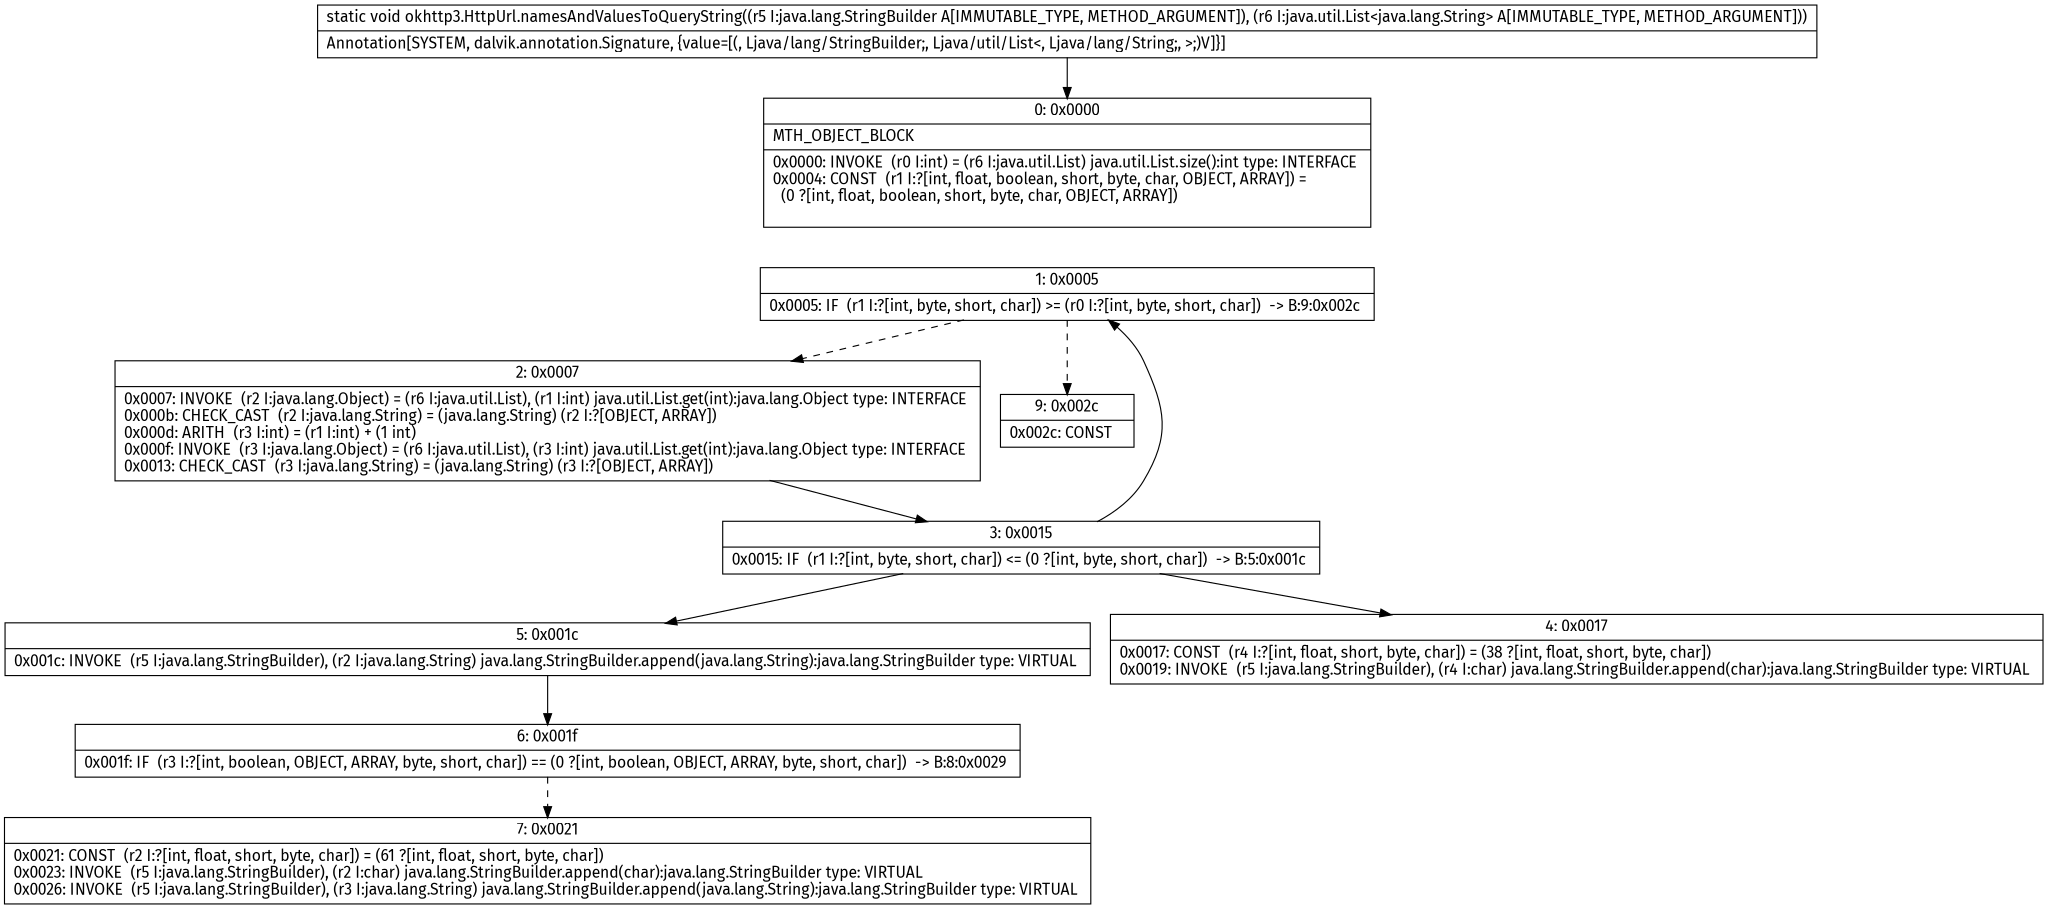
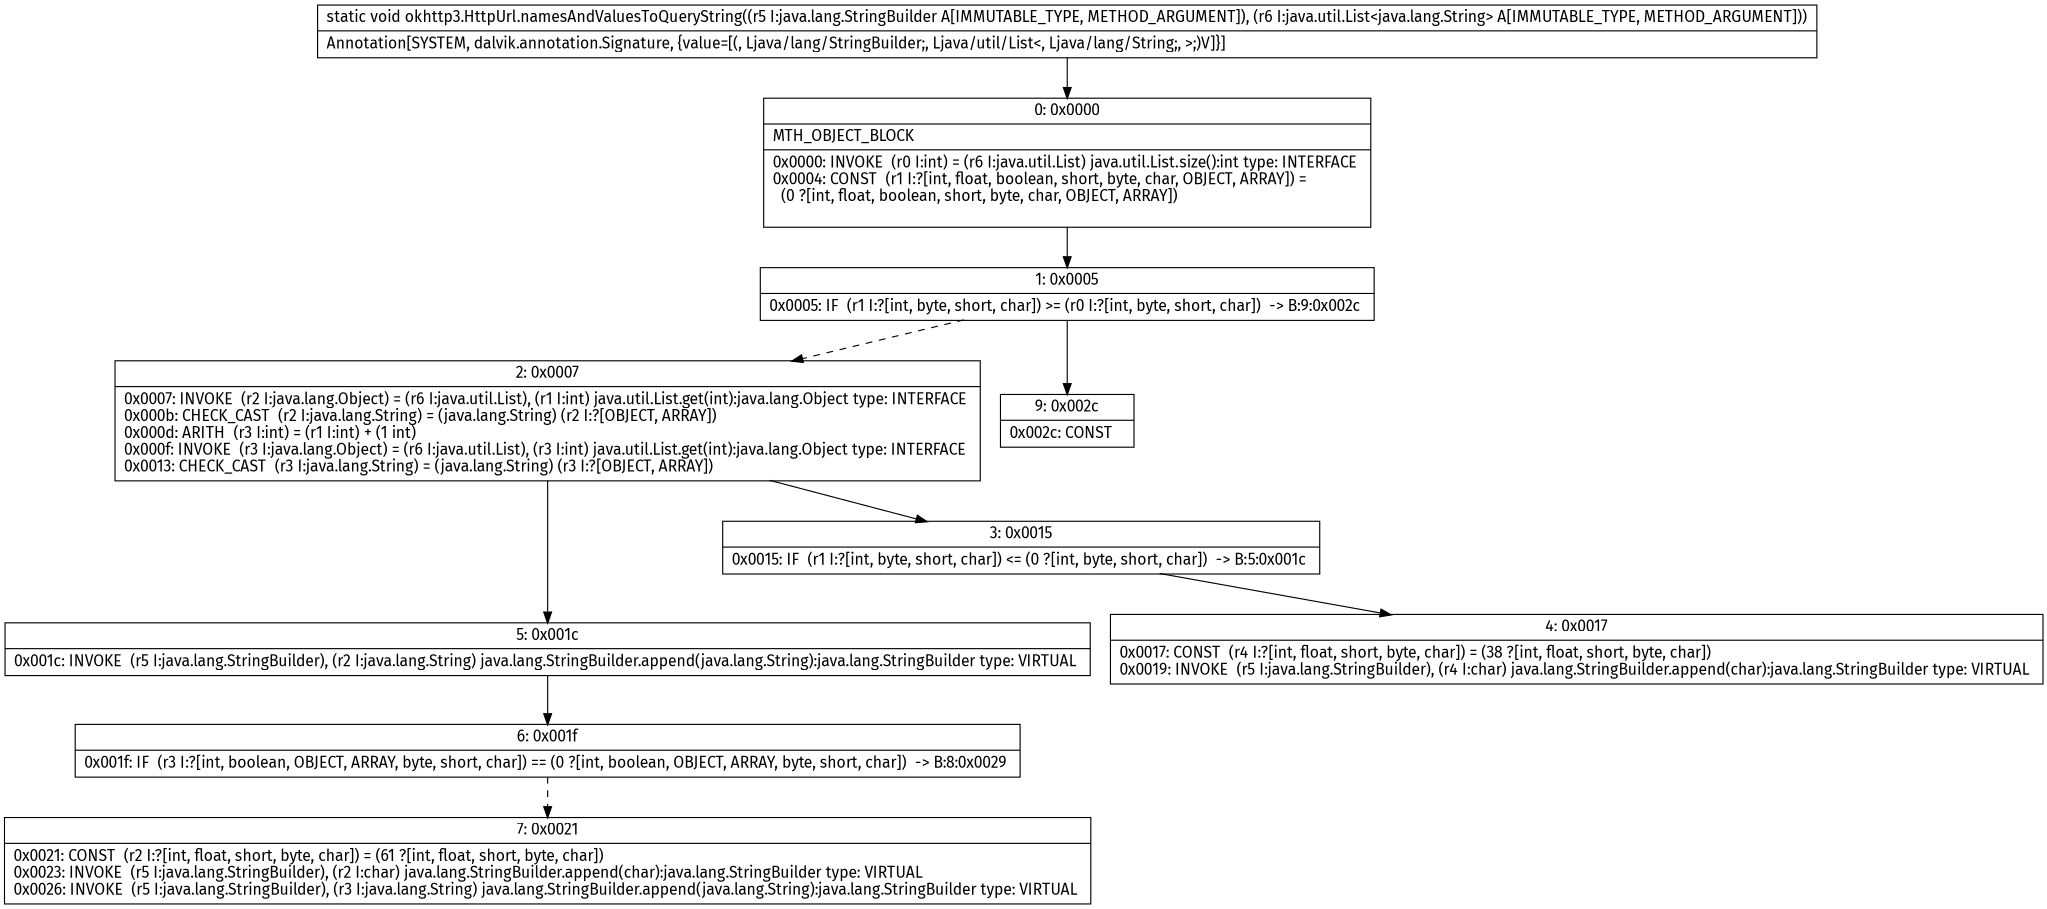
edge "1: 0x0005" -> "9: 0x002c": style dashed -> solid
edge "3: 0x0015" -> "1: 0x0005": now "0: 0x0000" -> "1: 0x0005"
edge "3: 0x0015" -> "5: 0x001c": now "2: 0x0007" -> "5: 0x001c"
